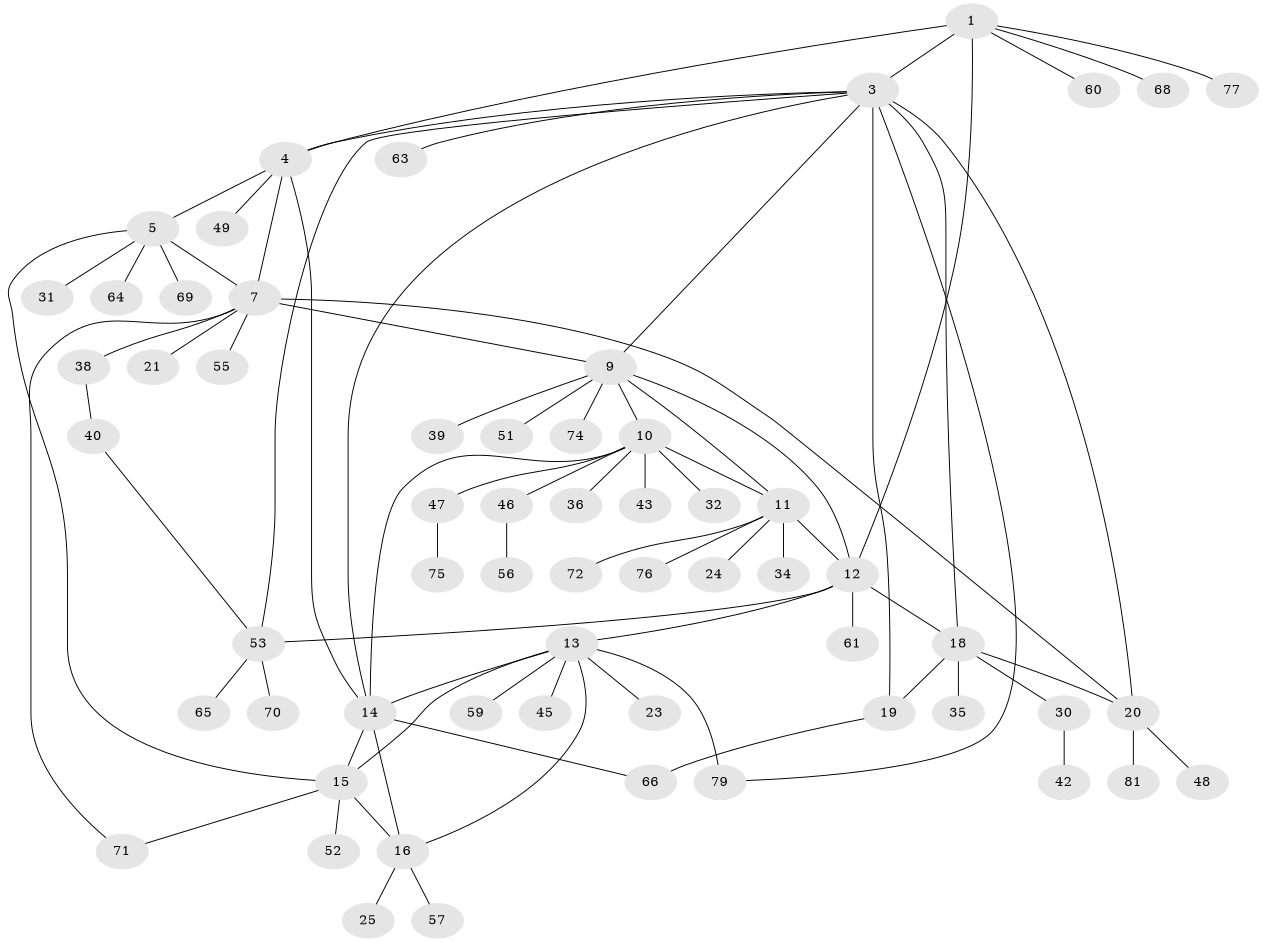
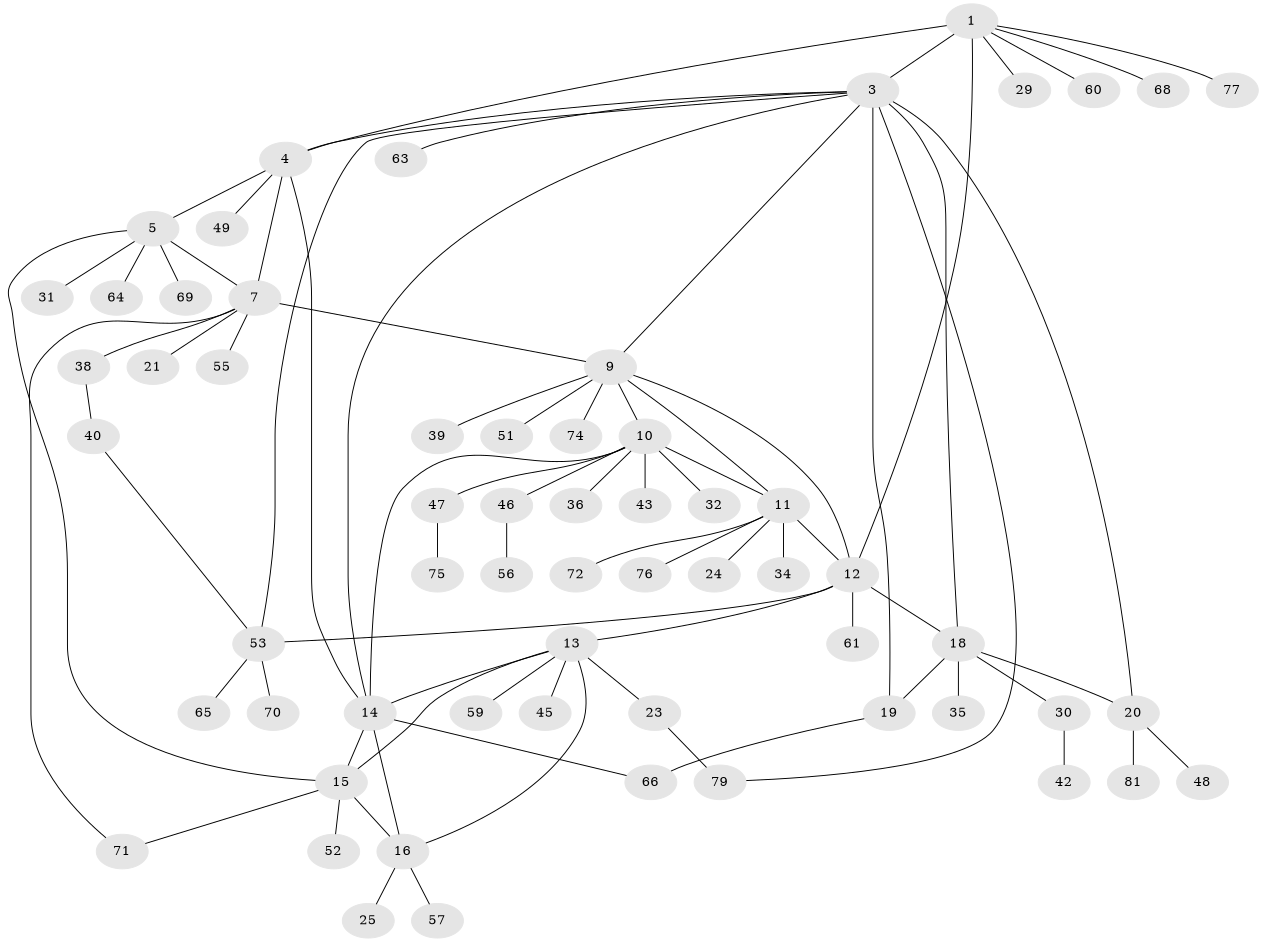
node "29": added
edge "7" -- "20": removed
edge "13" -- "79": now "23" -- "79"
